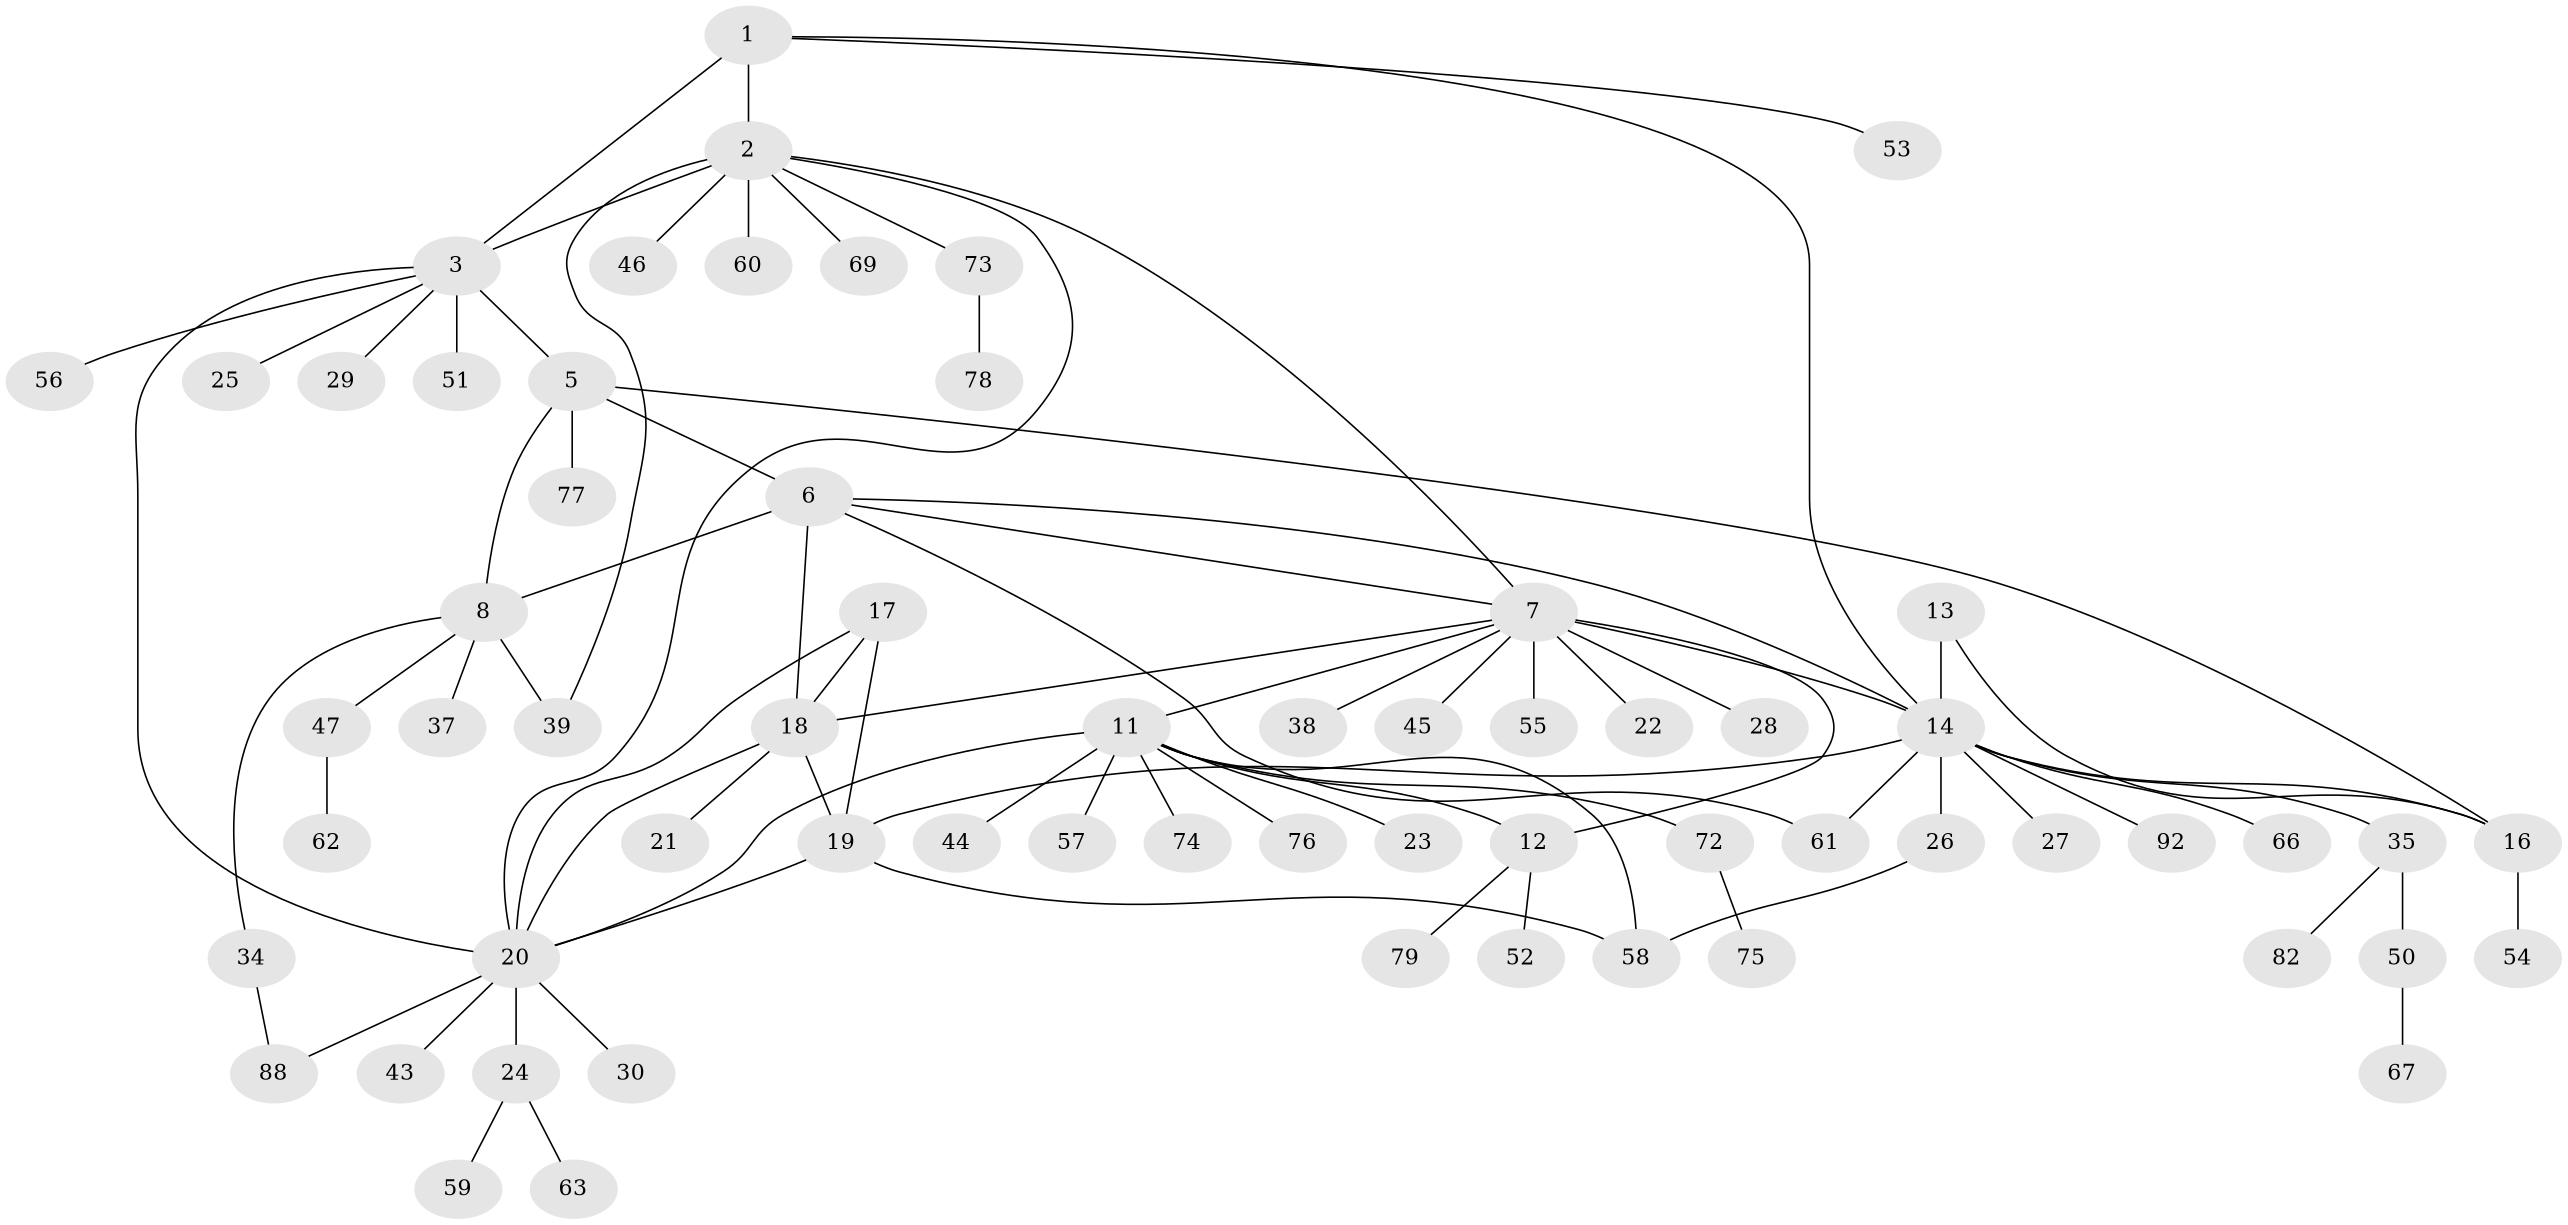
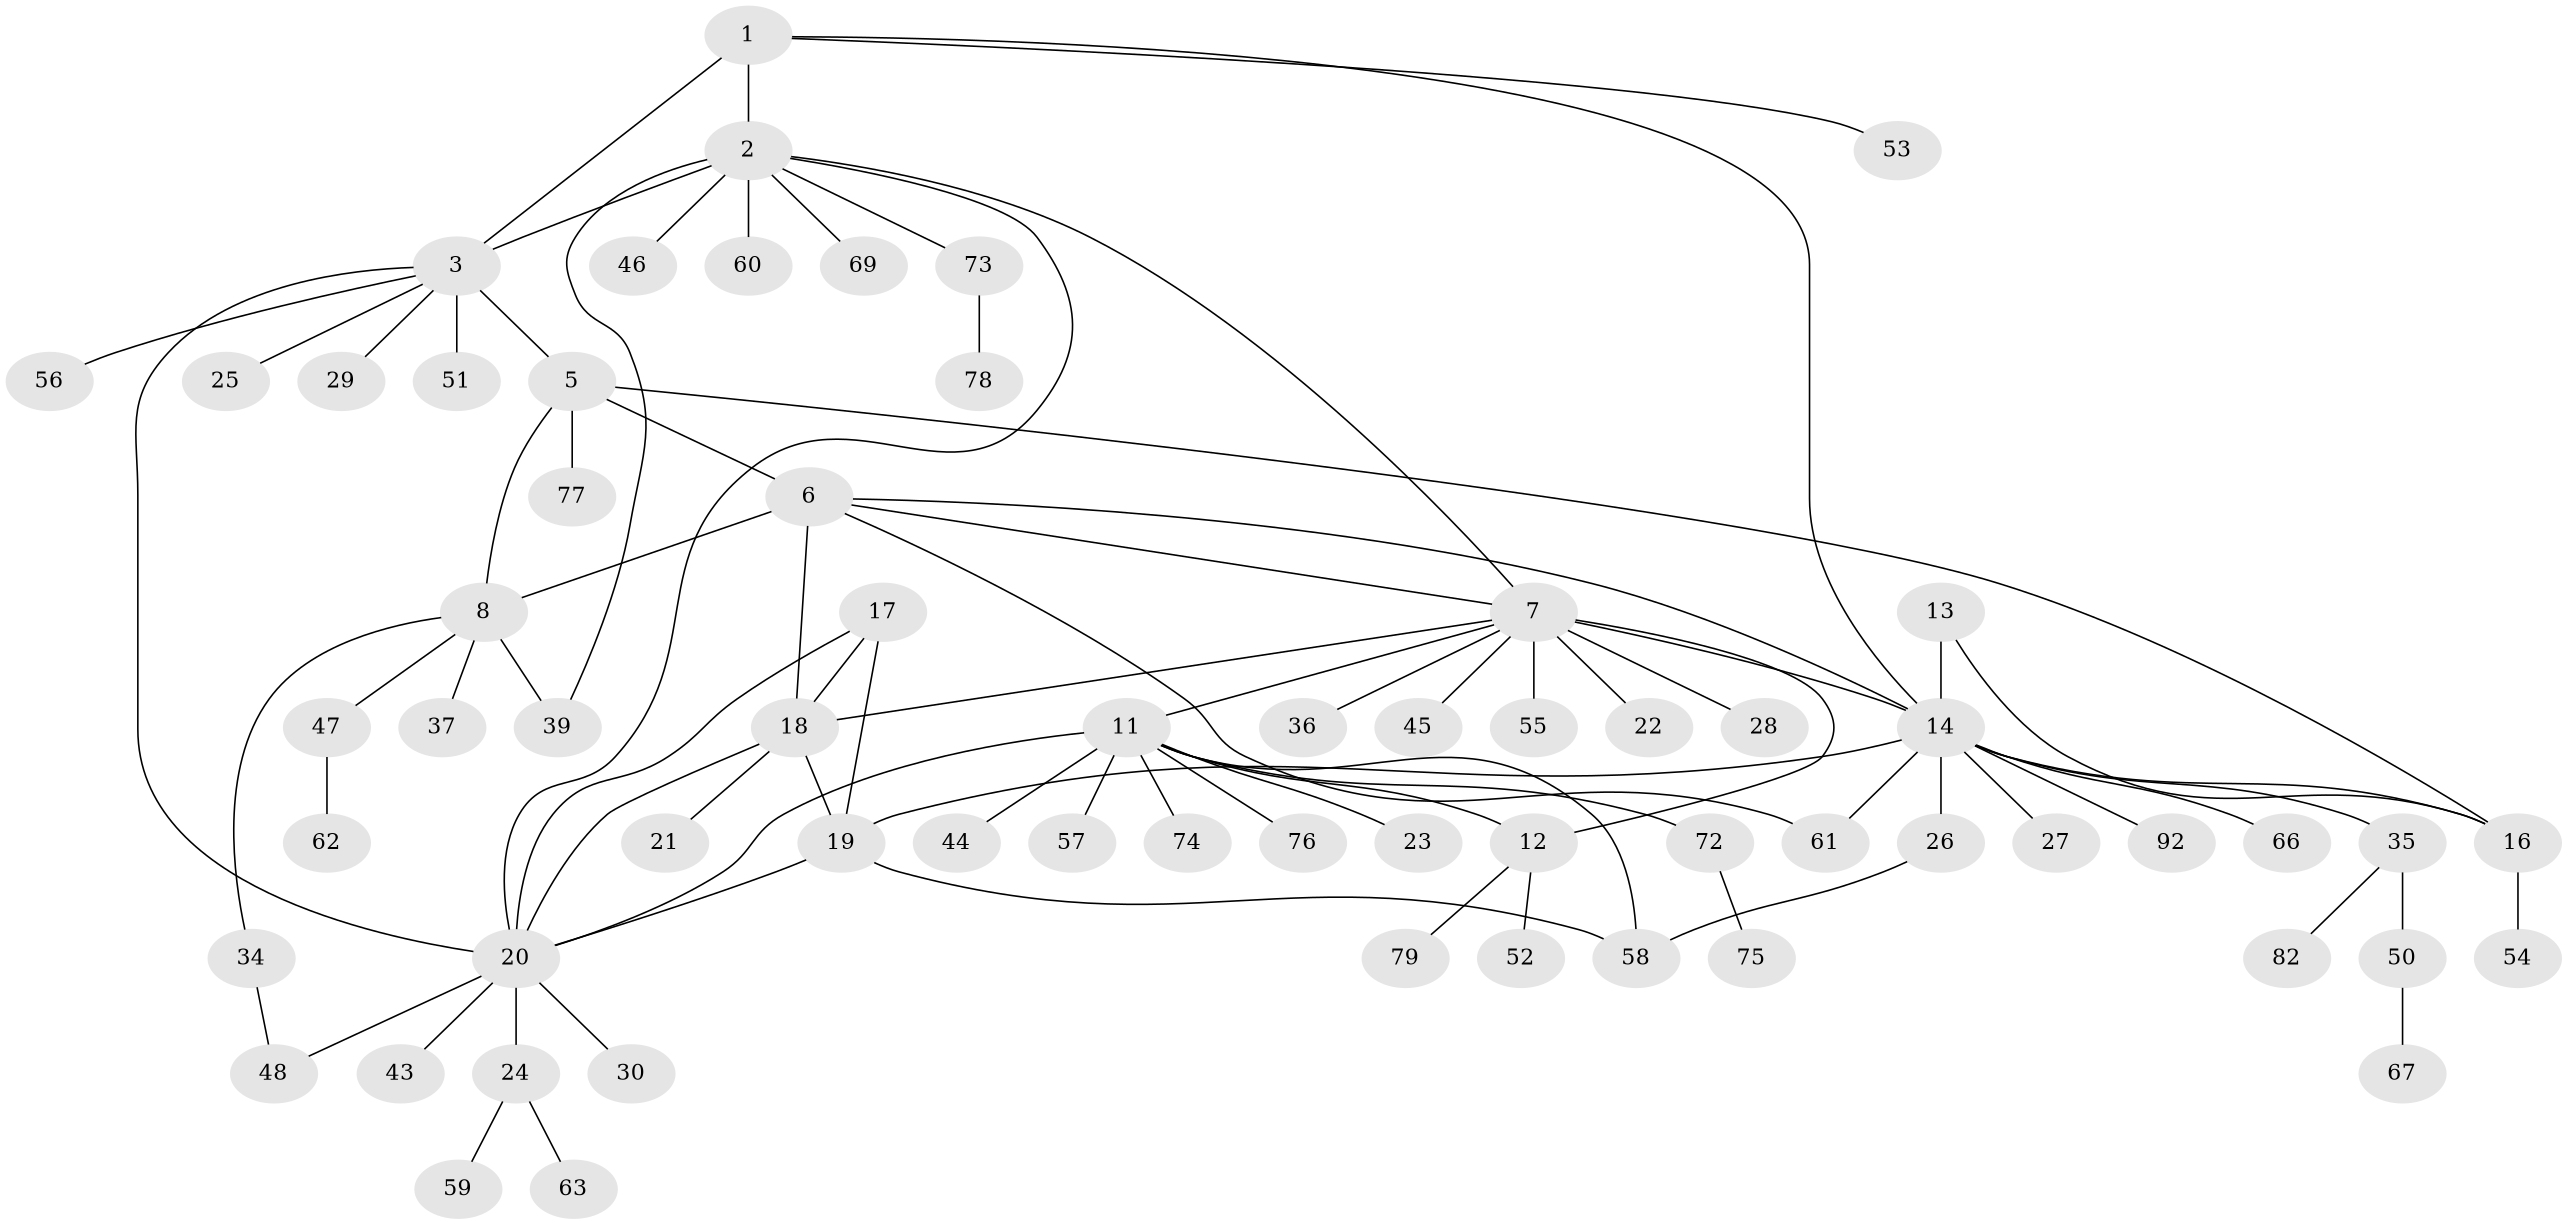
node "38": label "38" -> "36"
node "88": label "88" -> "48"
